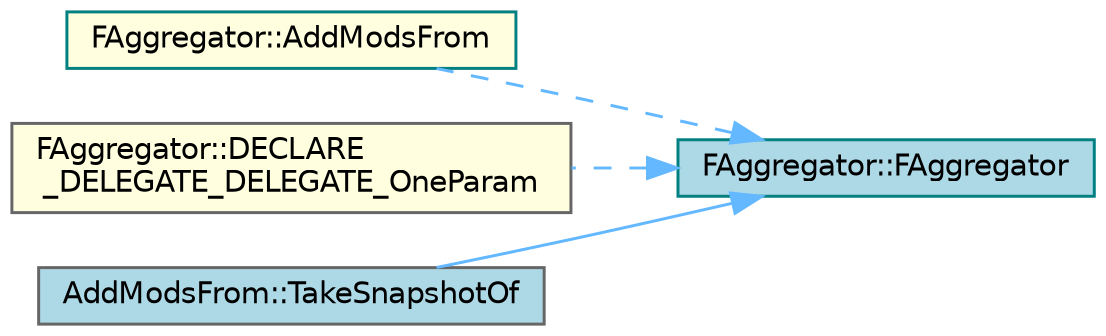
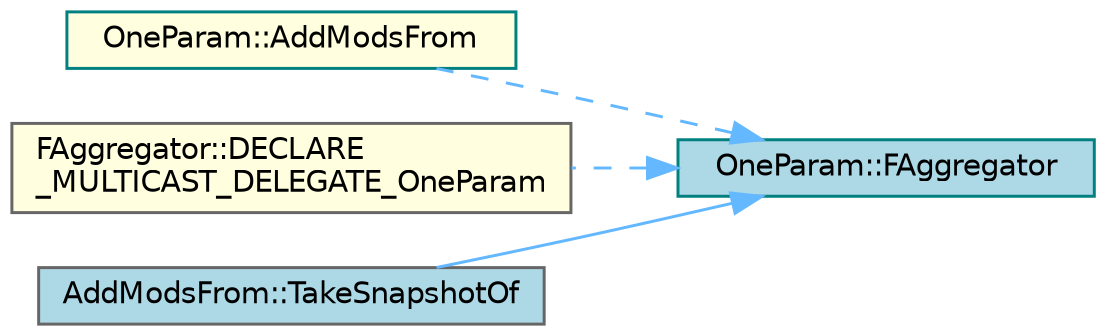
node "FAggregator::AddModsFrom": label "FAggregator::AddModsFrom" -> "OneParam::AddModsFrom"
node "FAggregator::DECLARE _DELEGATE_DELEGATE_OneParam": label "FAggregator::DECLARE _DELEGATE_DELEGATE_OneParam" -> "FAggregator::DECLARE _MULTICAST_DELEGATE_OneParam"
node "FAggregator::FAggregator": label "FAggregator::FAggregator" -> "OneParam::FAggregator"
